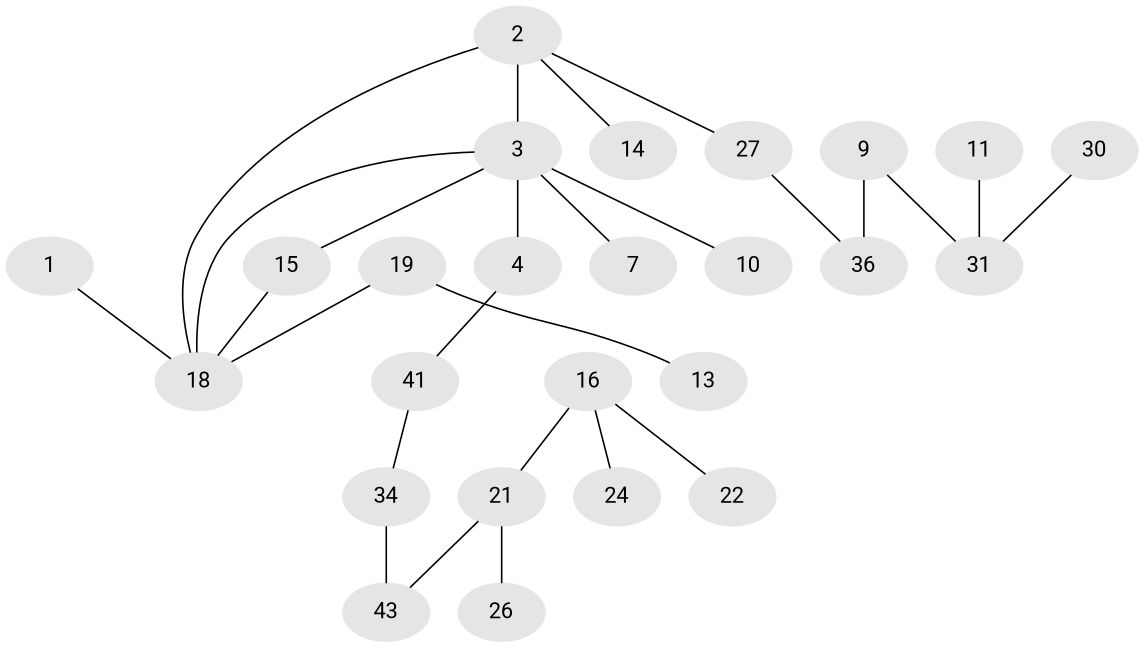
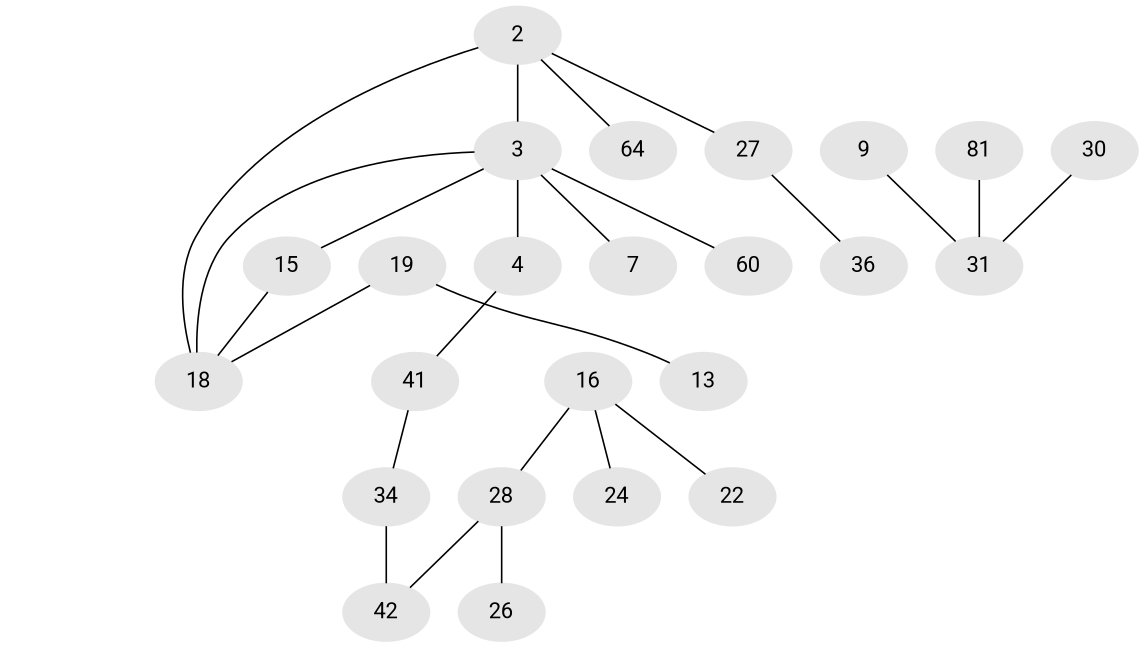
node "14": label "14" -> "64"
node "11": label "11" -> "81"
edge "9" -- "36": removed
node "1": removed
node "10": label "10" -> "60"
node "21": label "21" -> "28"
node "43": label "43" -> "42"
